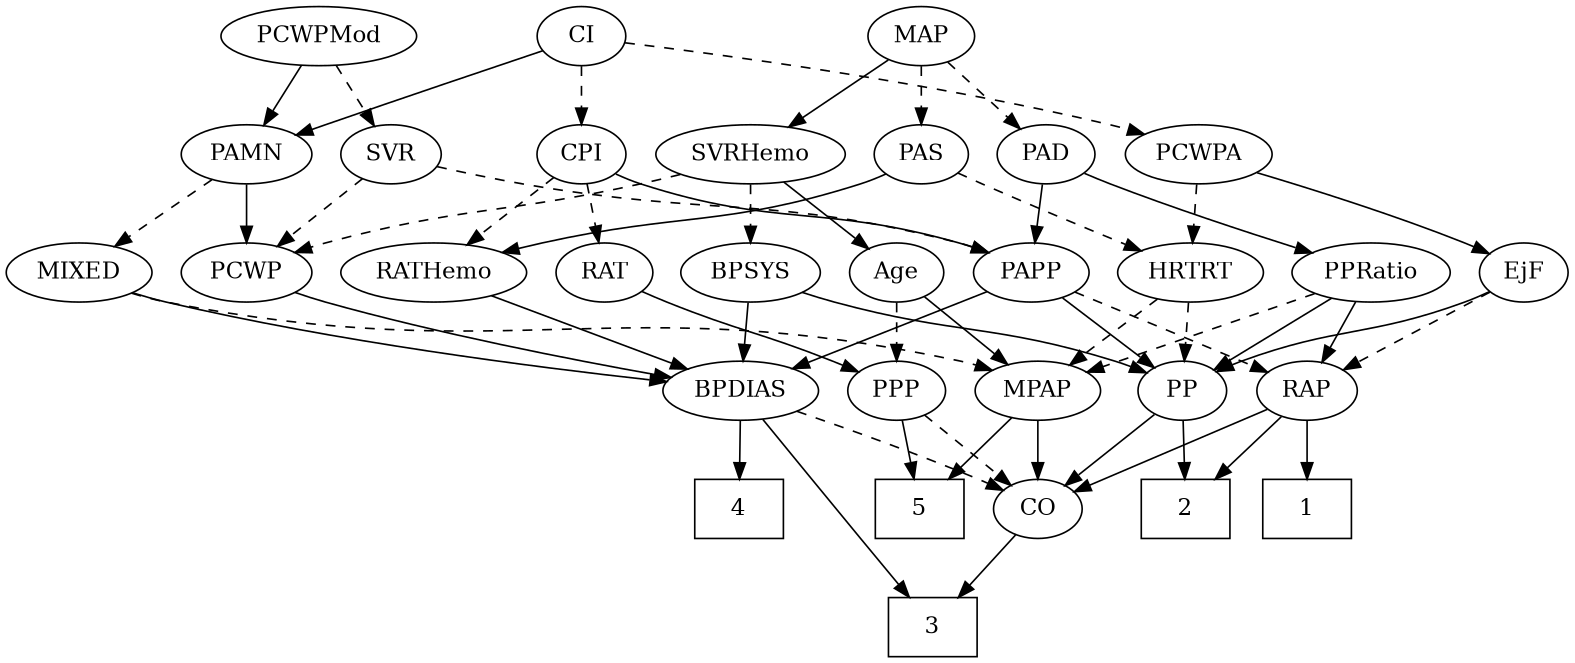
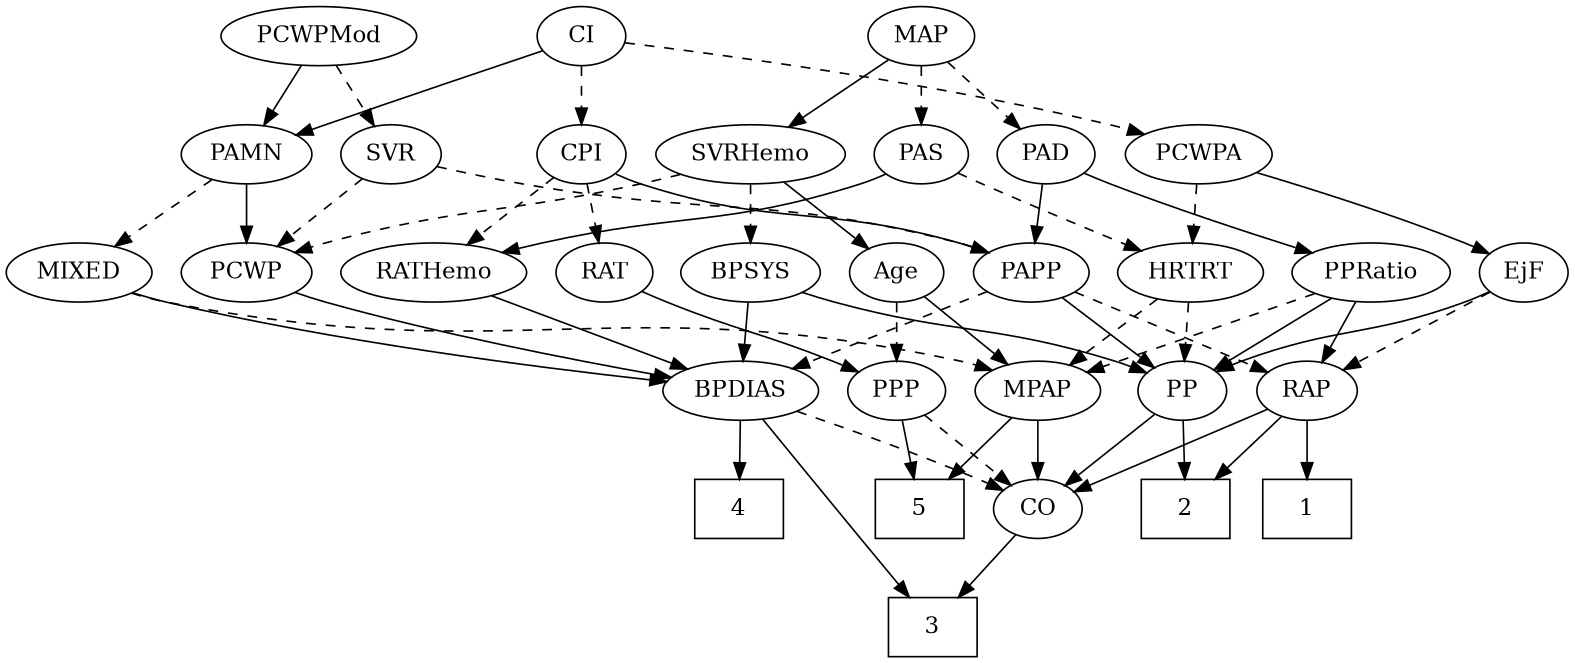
edge "PAPP" -> "BPDIAS": style solid -> dashed
